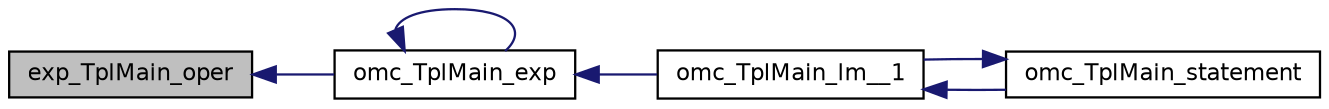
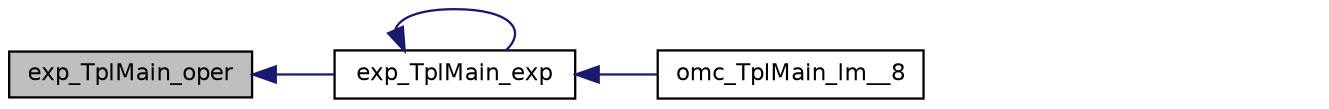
node "omc_TplMain_exp": label "omc_TplMain_exp" -> "exp_TplMain_exp"
node "omc_TplMain_lm__1": label "omc_TplMain_lm__1" -> "omc_TplMain_lm__8"
node "omc_TplMain_statement": removed
